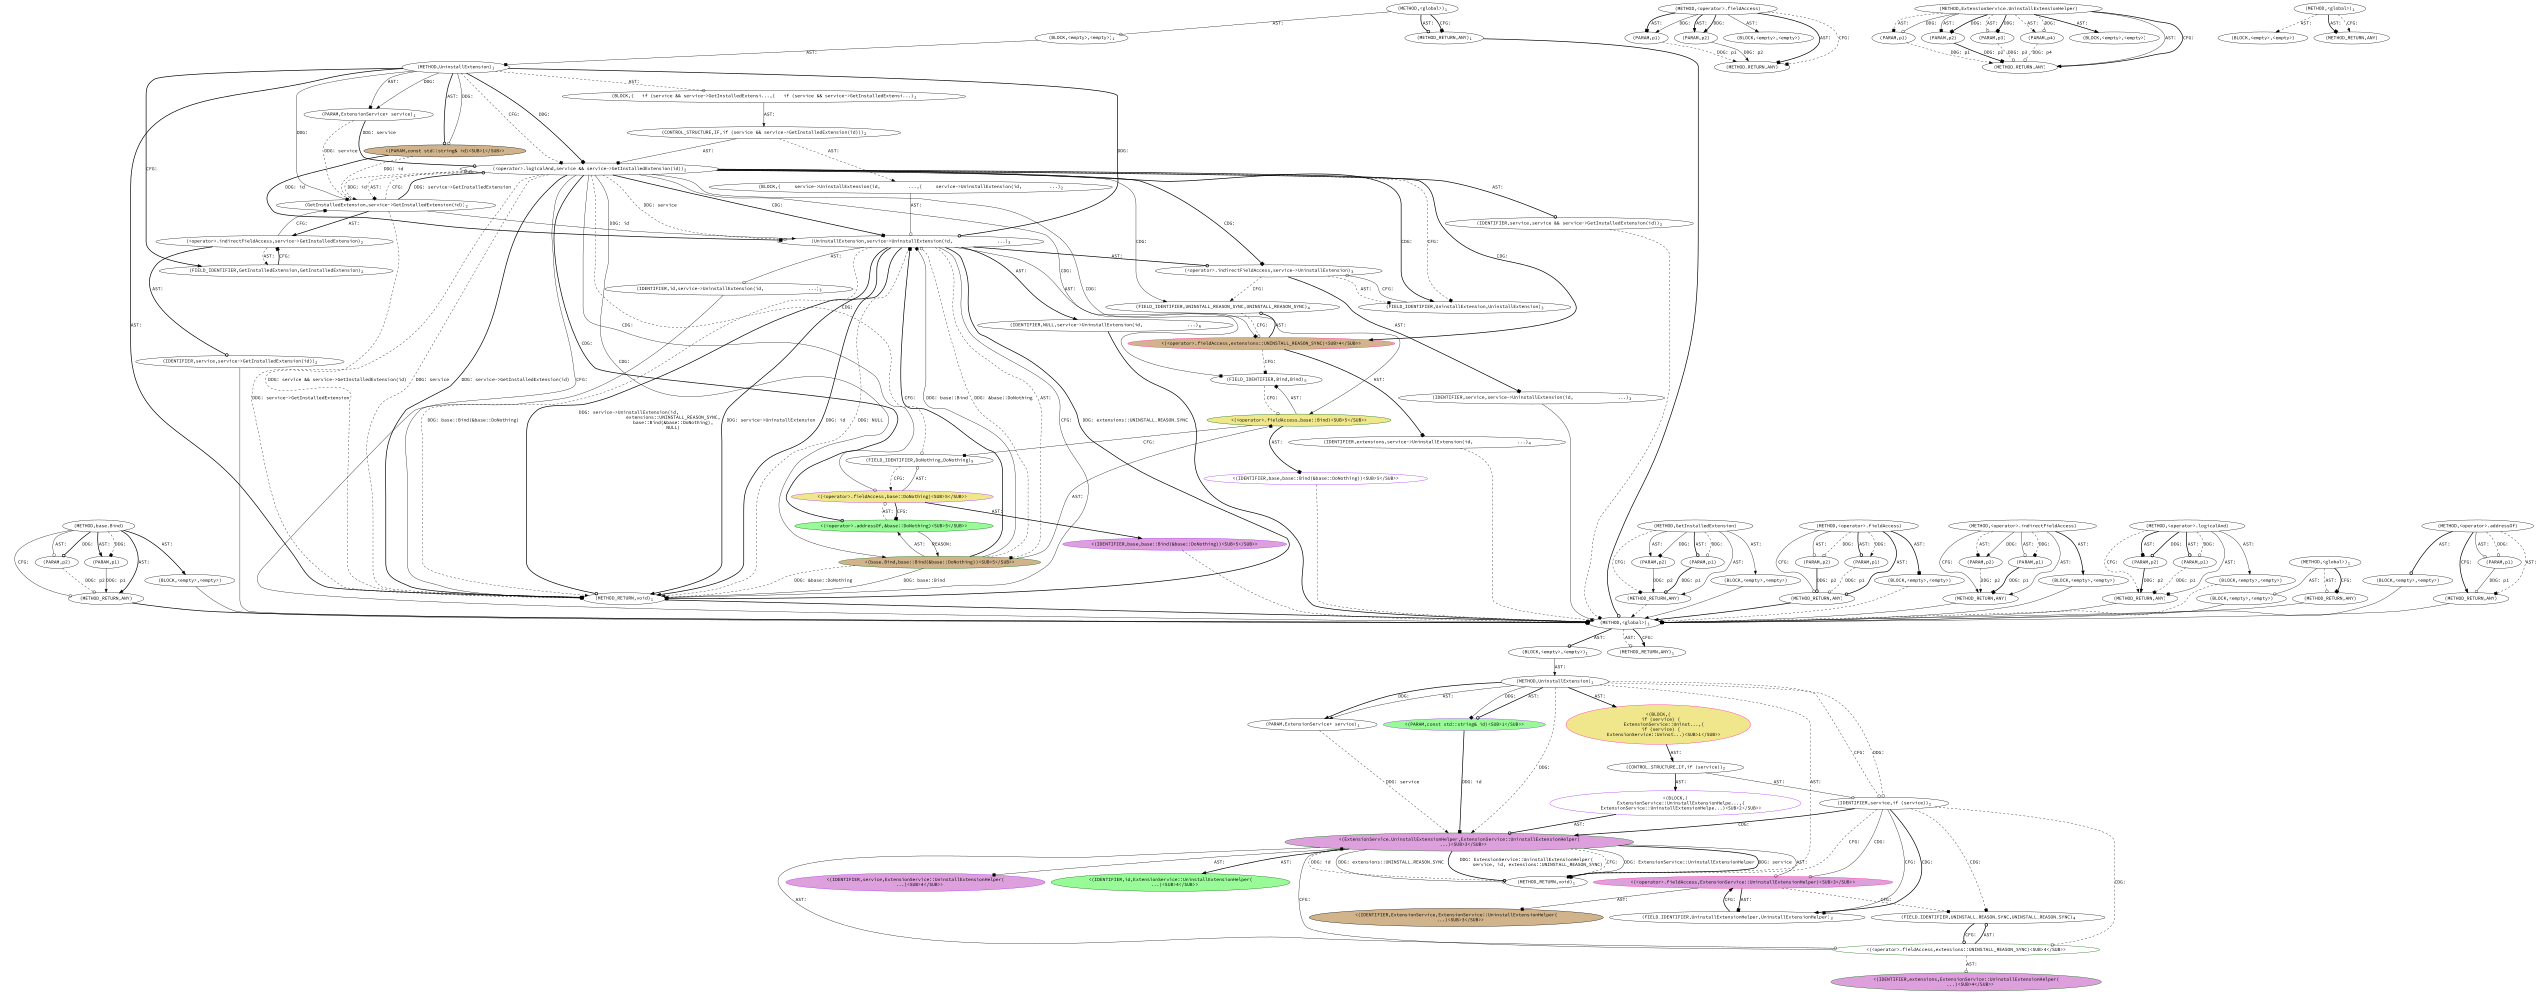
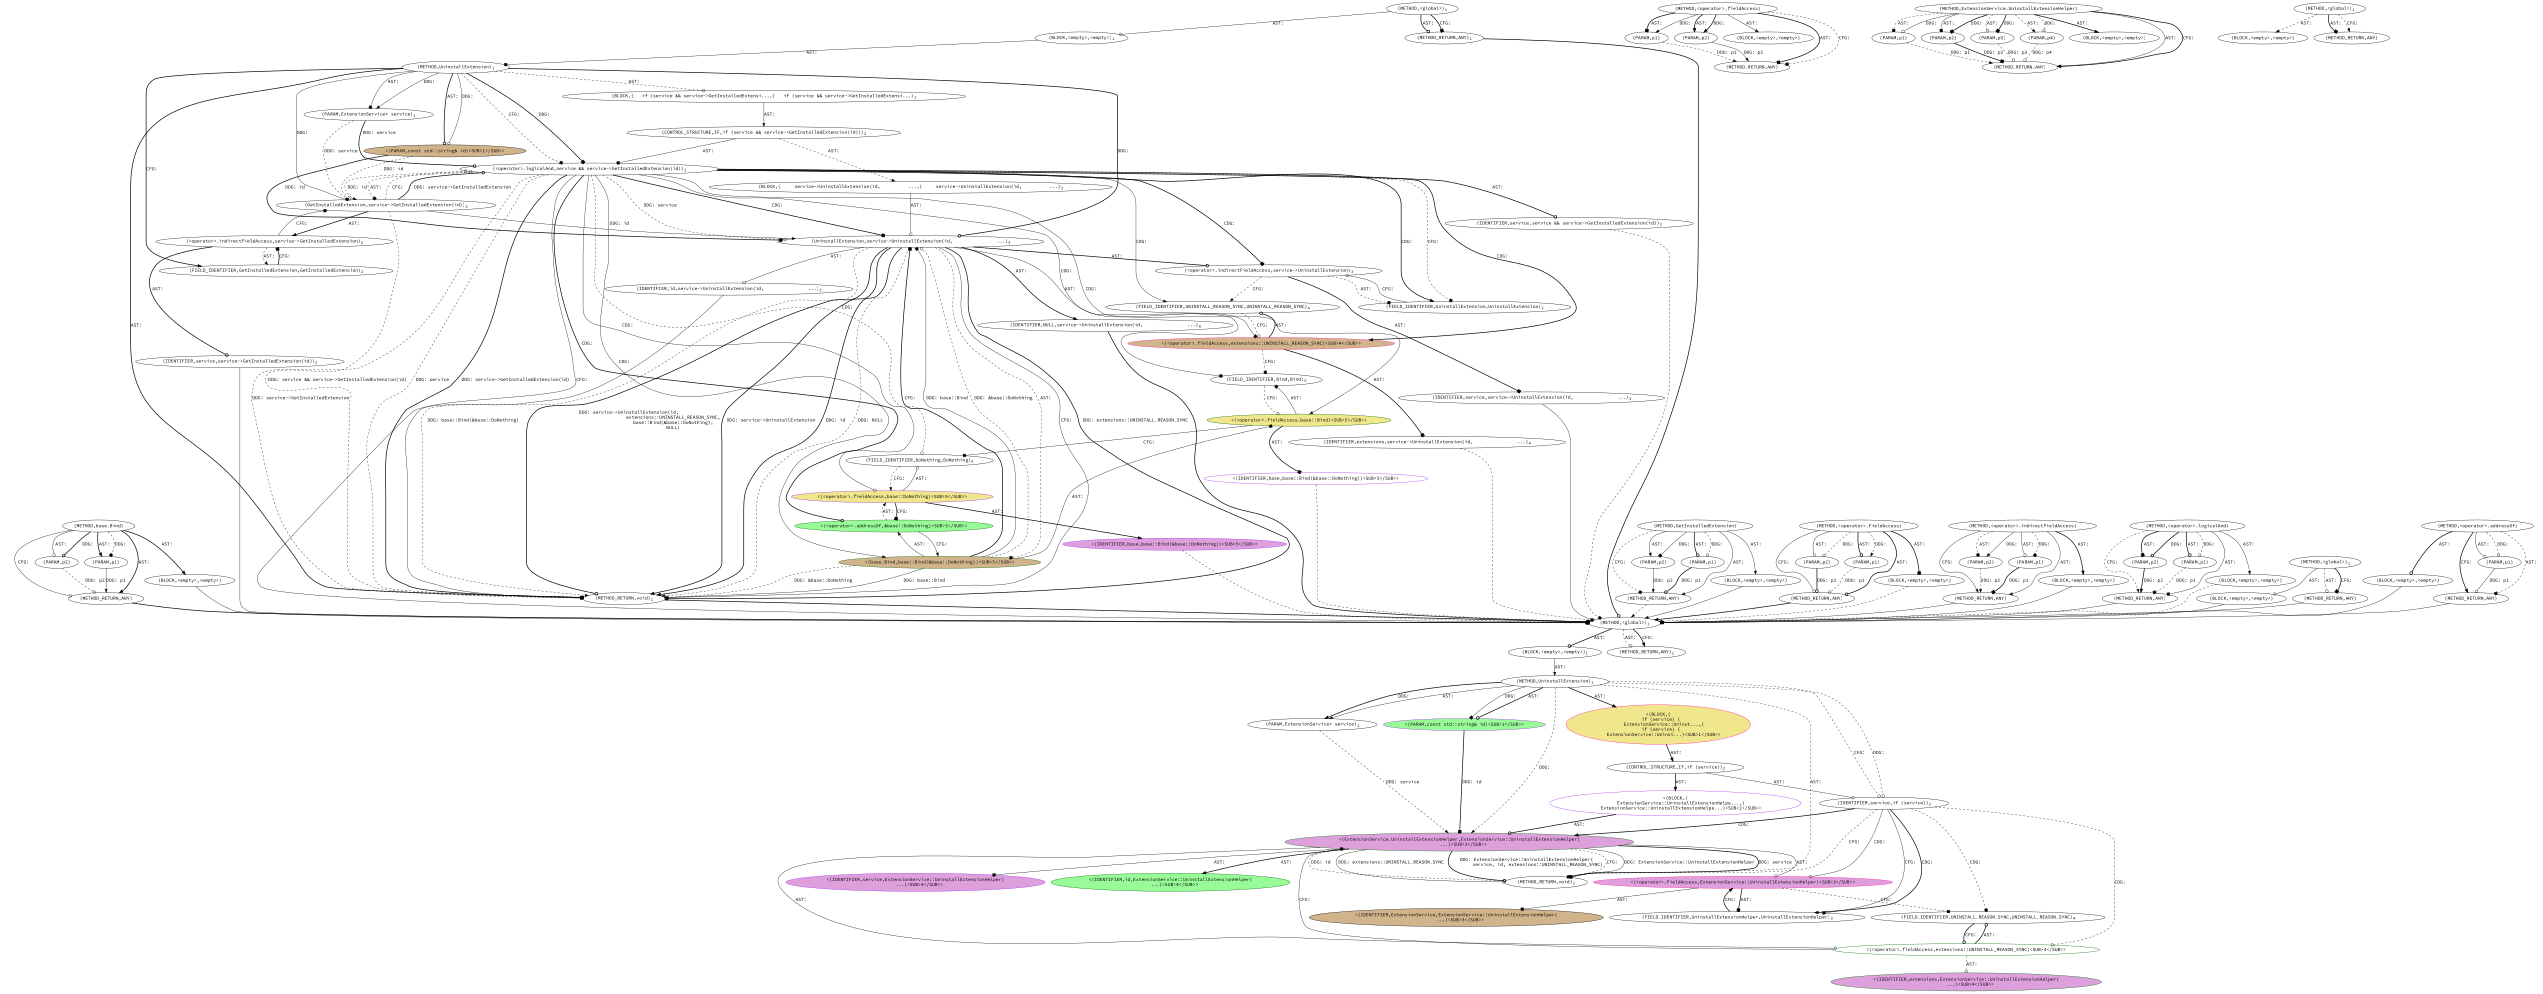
edge "<(<operator>.addressOf,&base::DoNothing)<SUB>5</SUB>>" -> "<(<operator>.fieldAccess,base::DoNothing)<SUB>5</SUB>>": arrowhead odot -> normal
edge "<(<operator>.addressOf,&base::DoNothing)<SUB>5</SUB>>" -> "<(base.Bind,base::Bind(&base::DoNothing))<SUB>5</SUB>>": label "REASON: " -> "CFG: "
